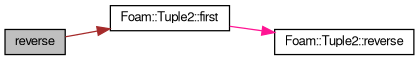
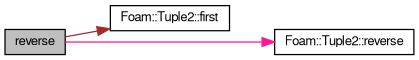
edge "Foam::Tuple2::first" -> "Foam::Tuple2::reverse": now "reverse" -> "Foam::Tuple2::reverse"
